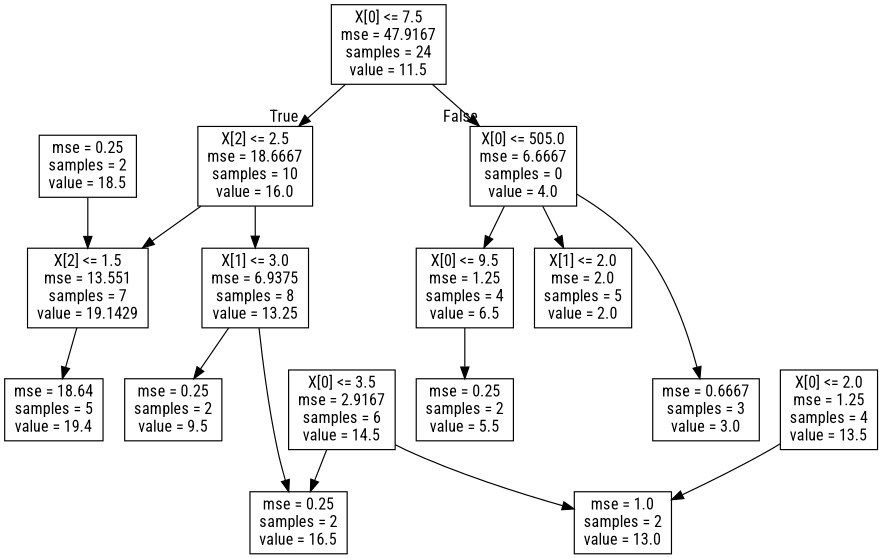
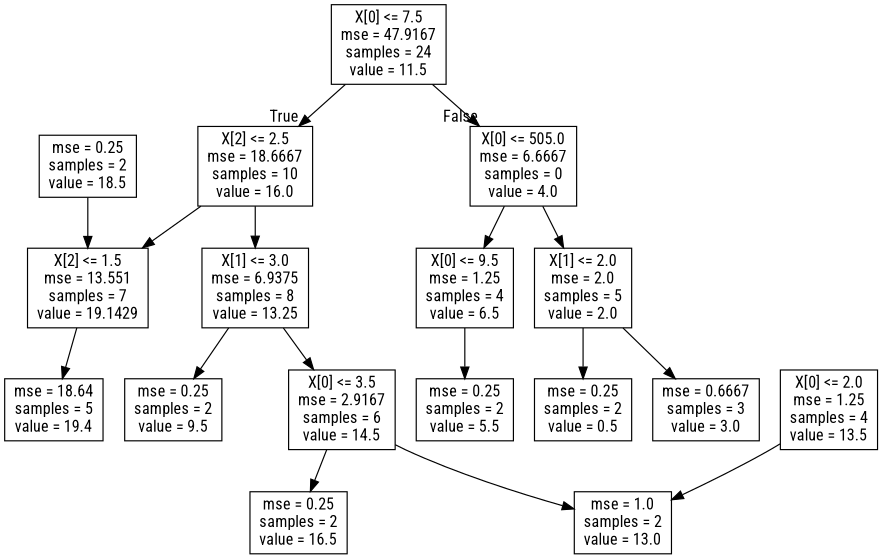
edge "X[0] <= 505.0 mse = 6.6667 samples = 0 value = 4.0" -> "mse = 0.6667 samples = 3 value = 3.0": now "X[1] <= 2.0 mse = 2.0 samples = 5 value = 2.0" -> "mse = 0.6667 samples = 3 value = 3.0"
edge "X[1] <= 3.0 mse = 6.9375 samples = 8 value = 13.25" -> "mse = 0.25 samples = 2 value = 16.5": now "X[1] <= 3.0 mse = 6.9375 samples = 8 value = 13.25" -> "X[0] <= 3.5 mse = 2.9167 samples = 6 value = 14.5"
node "mse = 0.25 samples = 2 value = 0.5": added
